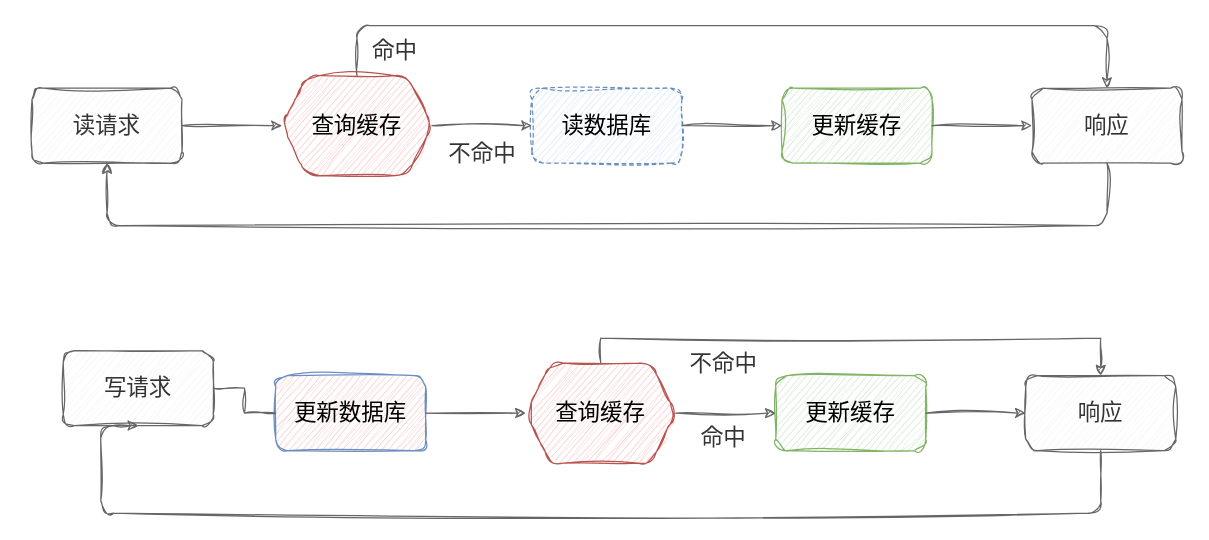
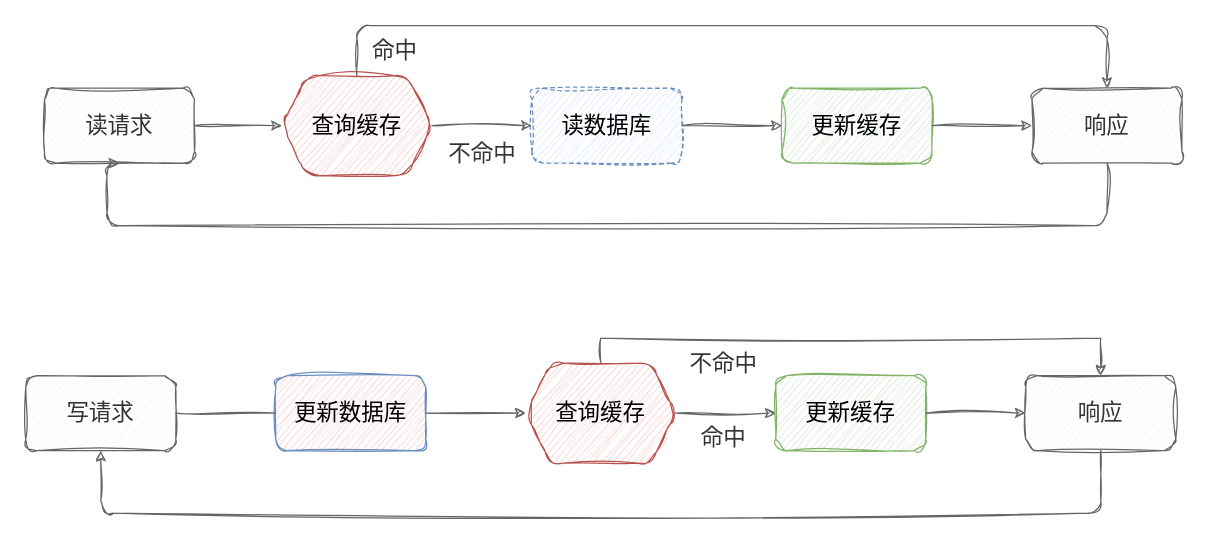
node "读请求": moved (107, 126) -> (119, 126)
node "写请求": moved (138, 388) -> (101, 413)
